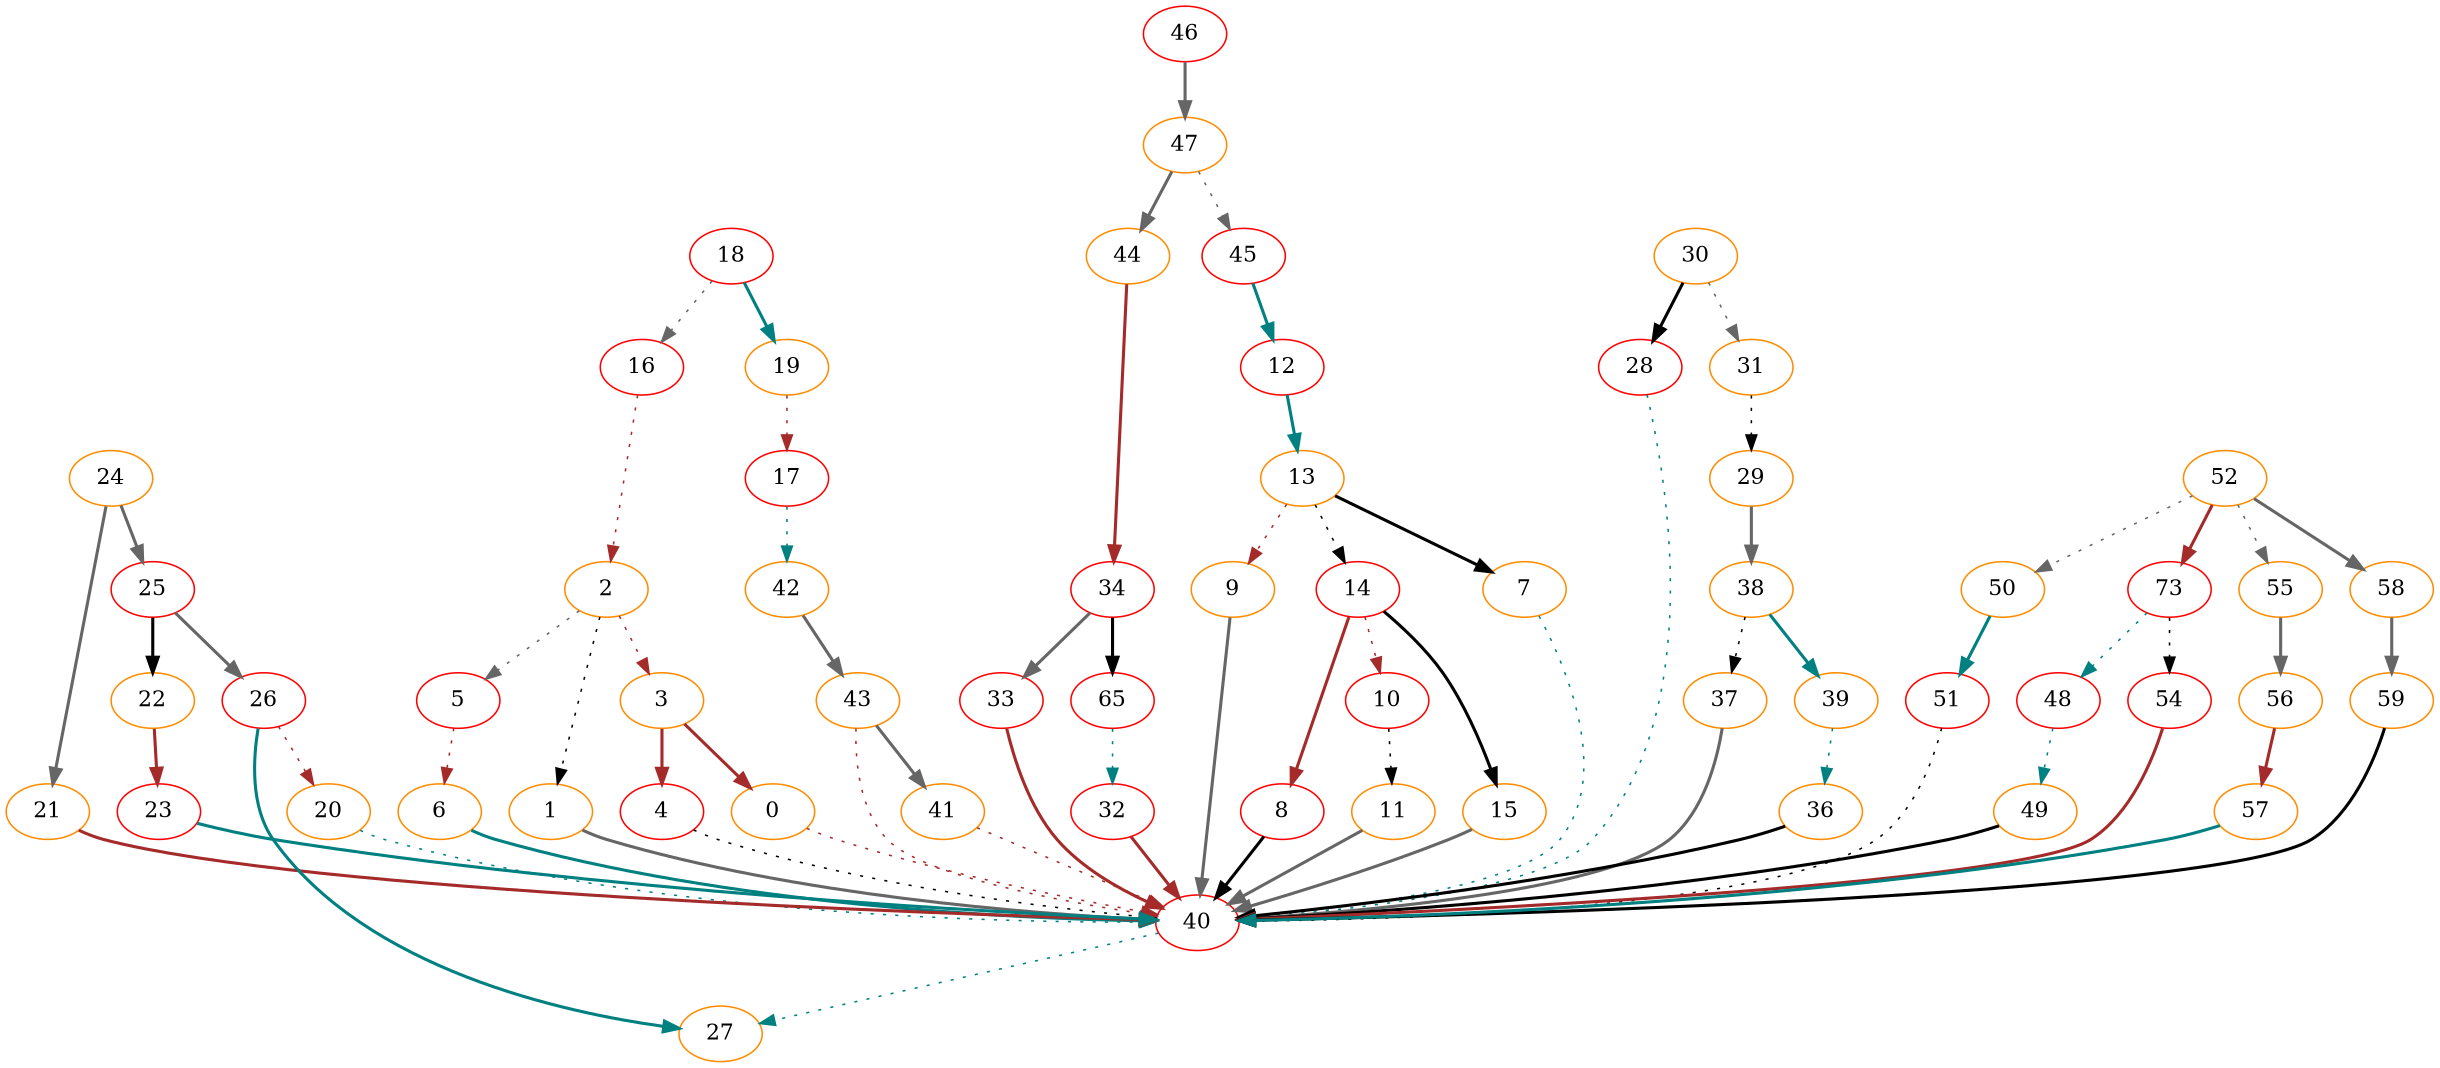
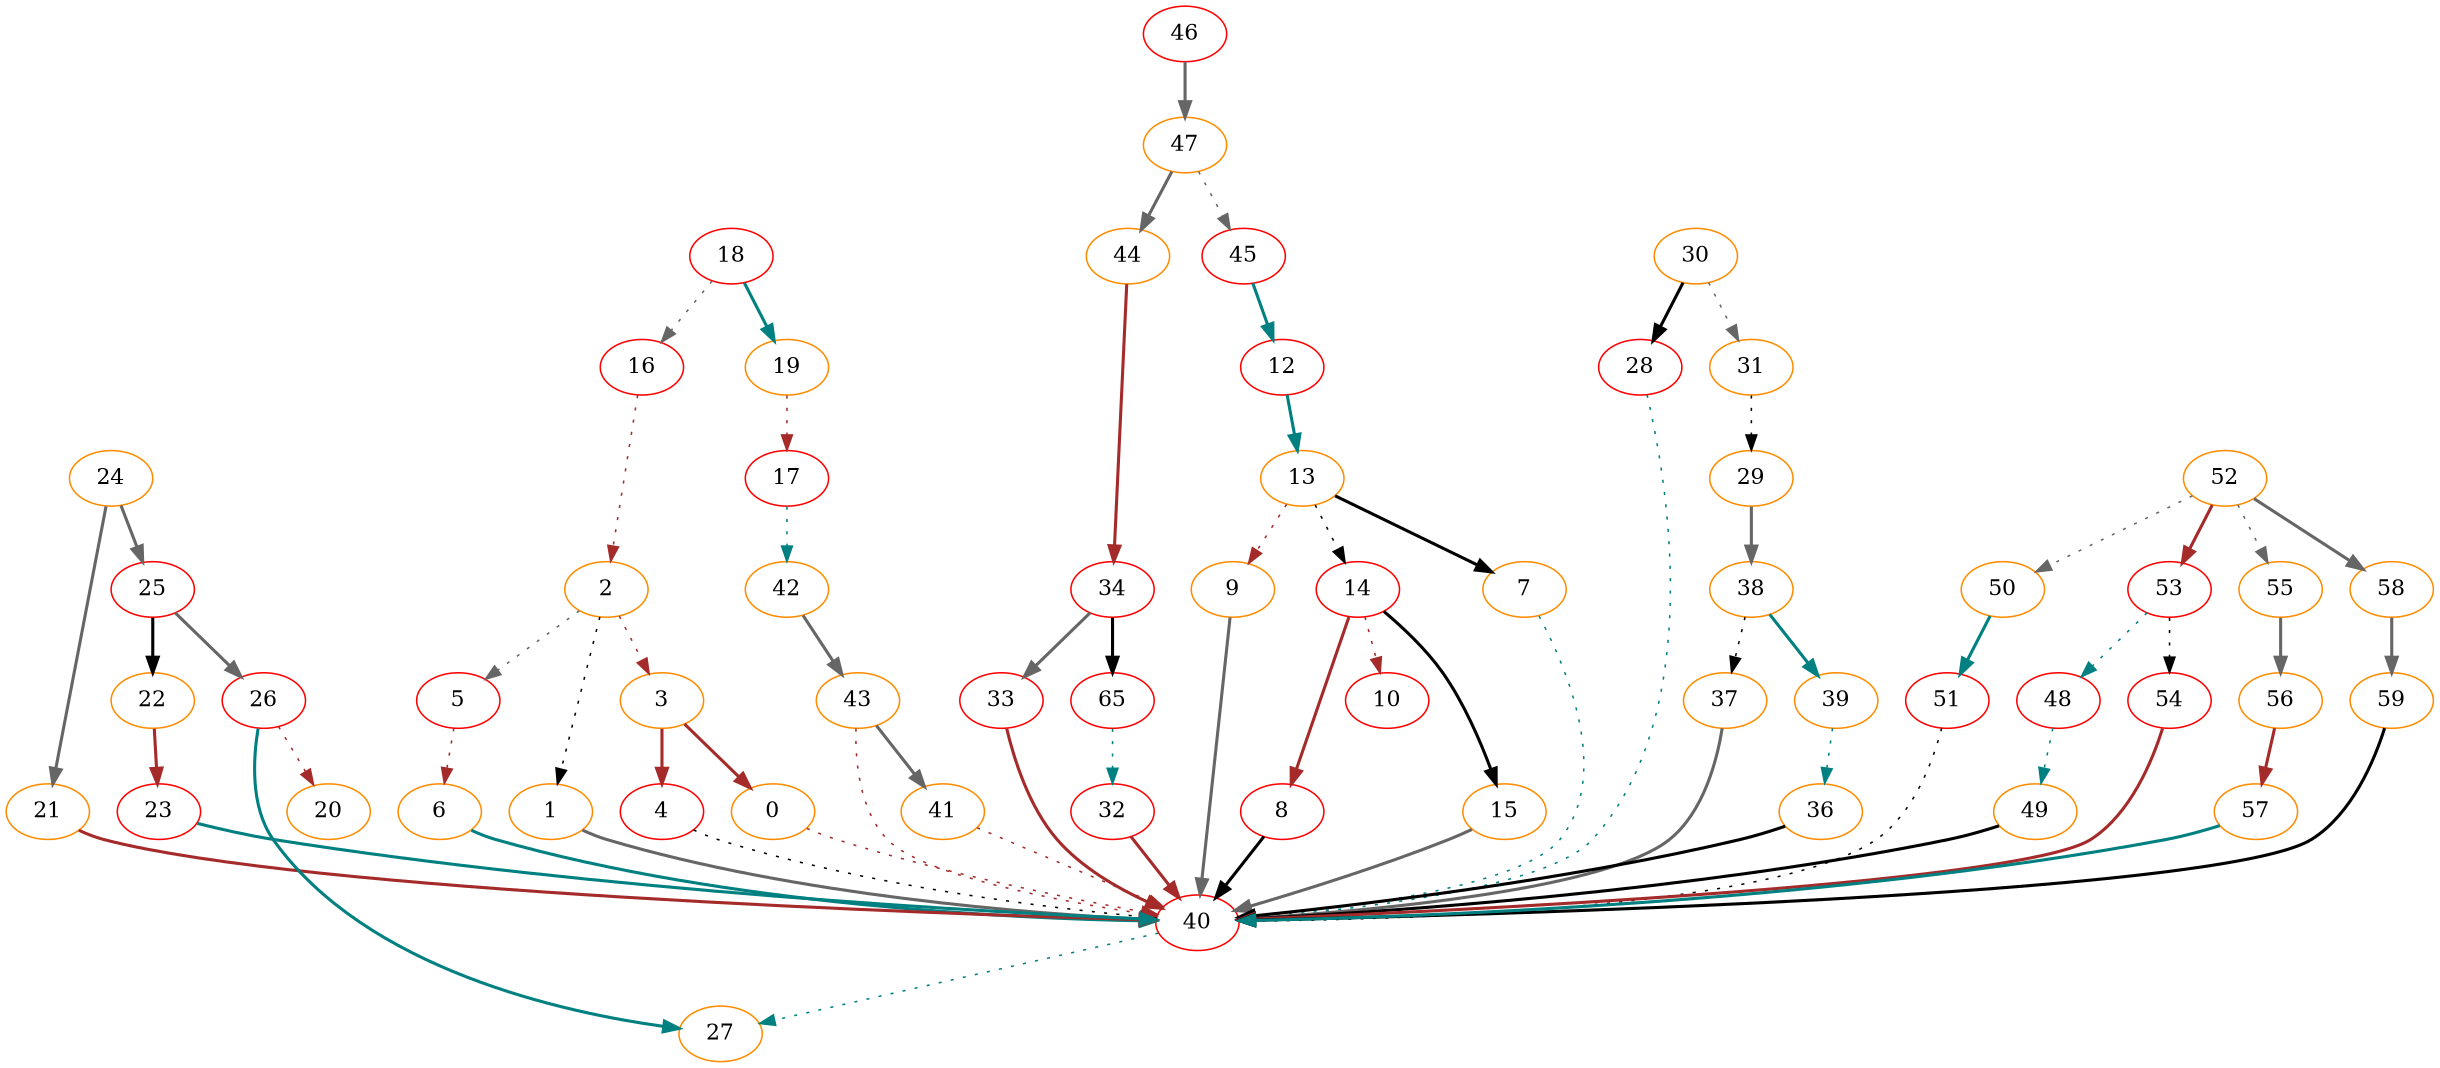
node "73": label "73" -> "53"
node "11": removed
edge "20" -> "40": removed
